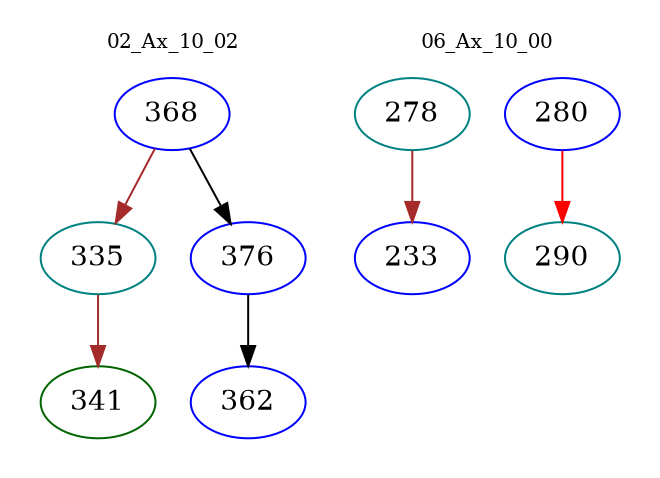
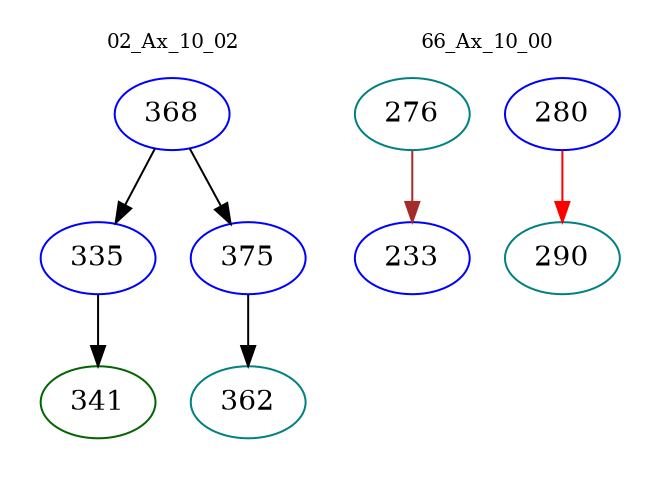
cluster "06_Ax_10_00": label "06_Ax_10_00" -> "66_Ax_10_00"
node "278": label "278" -> "276"
edge "368" -> "335": color brown -> black
node "335": color teal -> blue
node "376": label "376" -> "375"
edge "335" -> "341": color brown -> black
node "362": color blue -> teal
